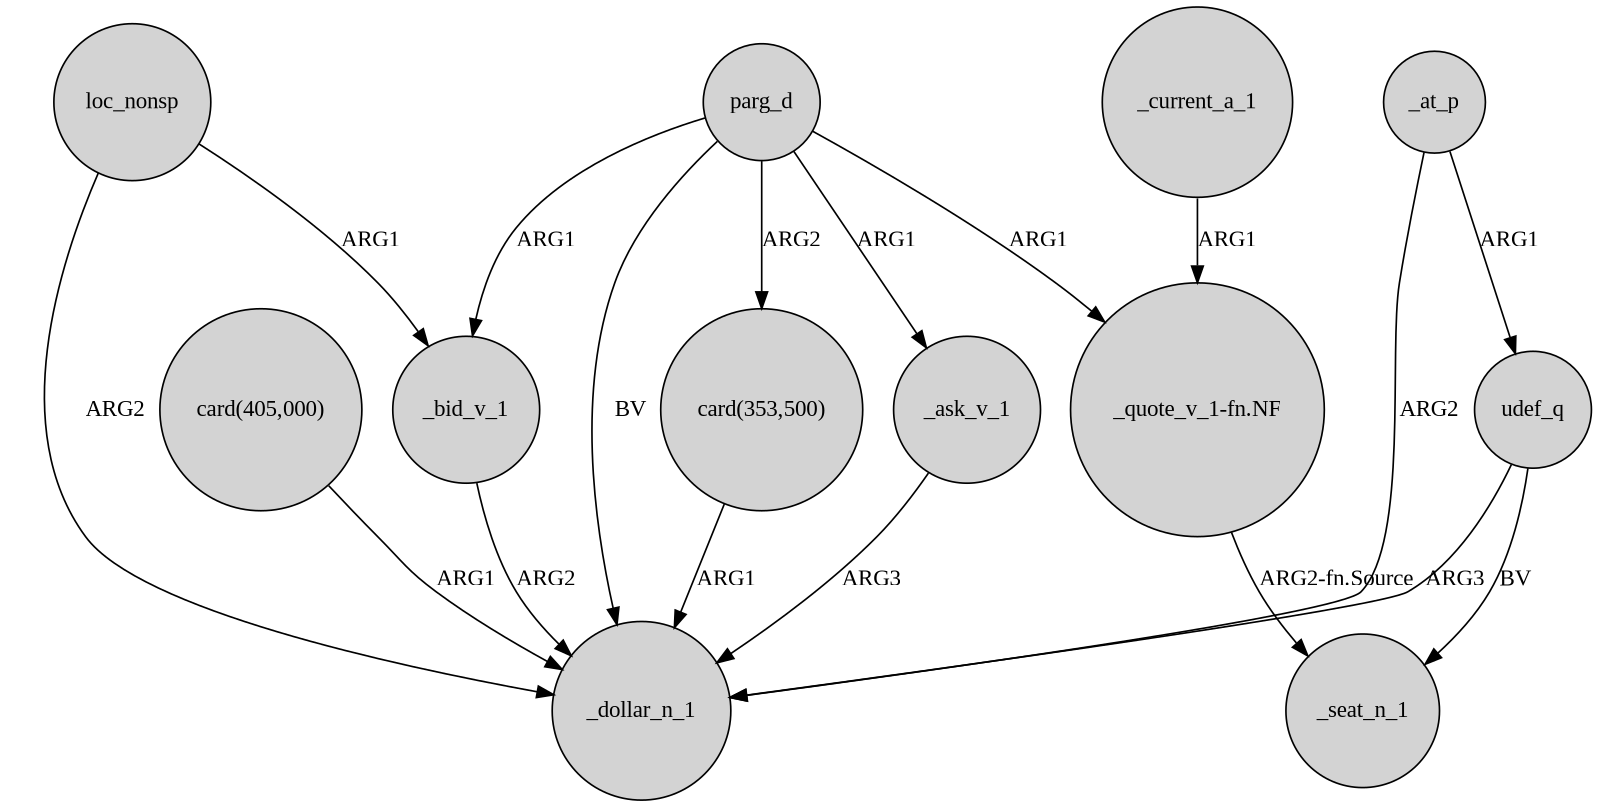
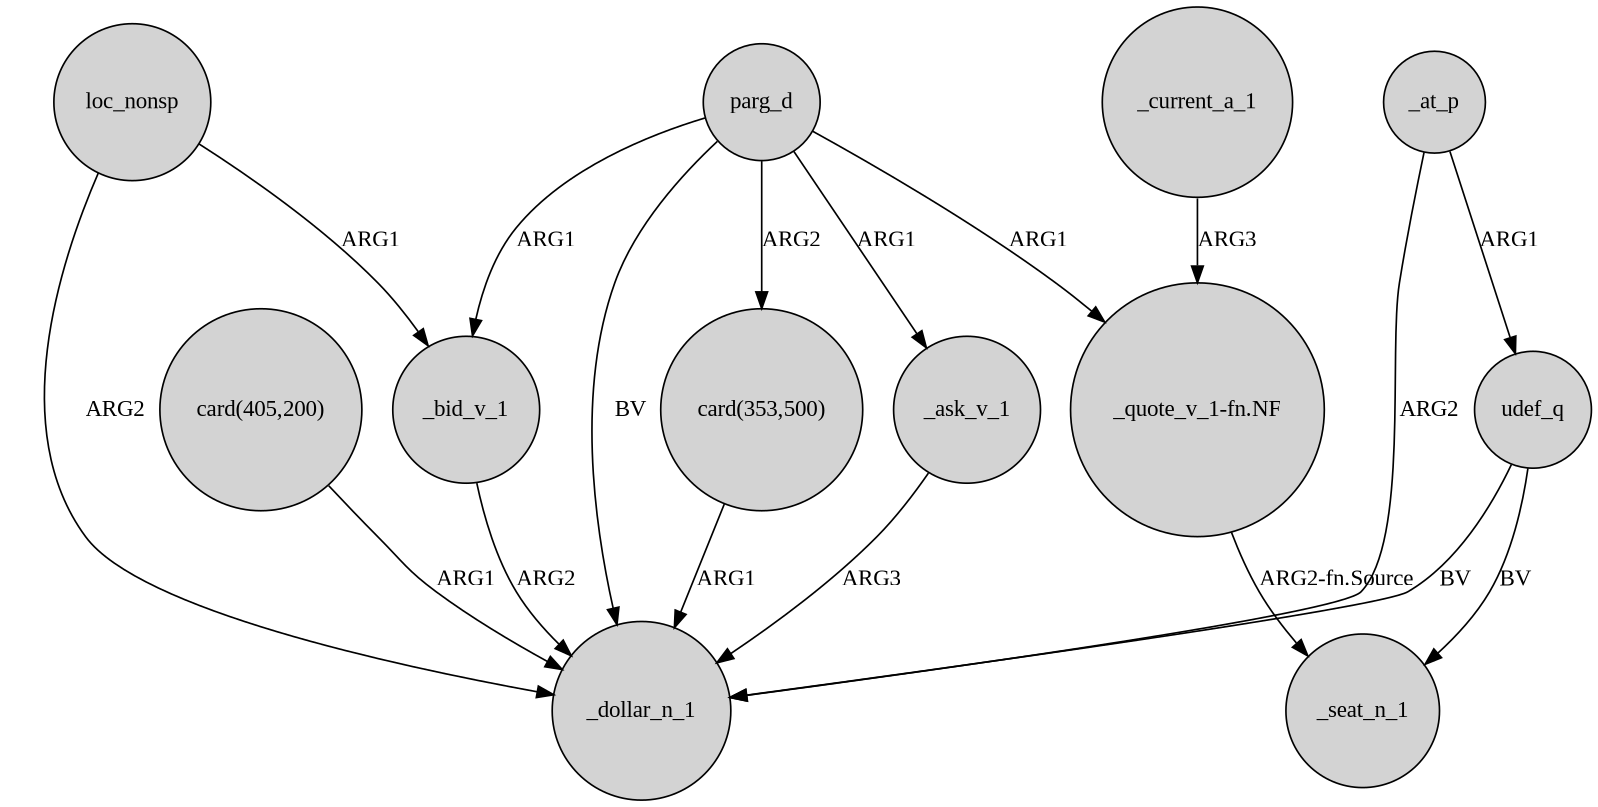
edge "_current_a_1" -> "_quote_v_1-fn.NF": label "ARG1" -> "ARG3"
node "card(405,000)": label "card(405,000)" -> "card(405,200)"
edge "udef_q" -> "_dollar_n_1": label "ARG3" -> "BV"
